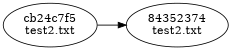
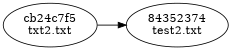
node "cb24c7f5 test2.txt": label "cb24c7f5 test2.txt" -> "cb24c7f5 txt2.txt"
